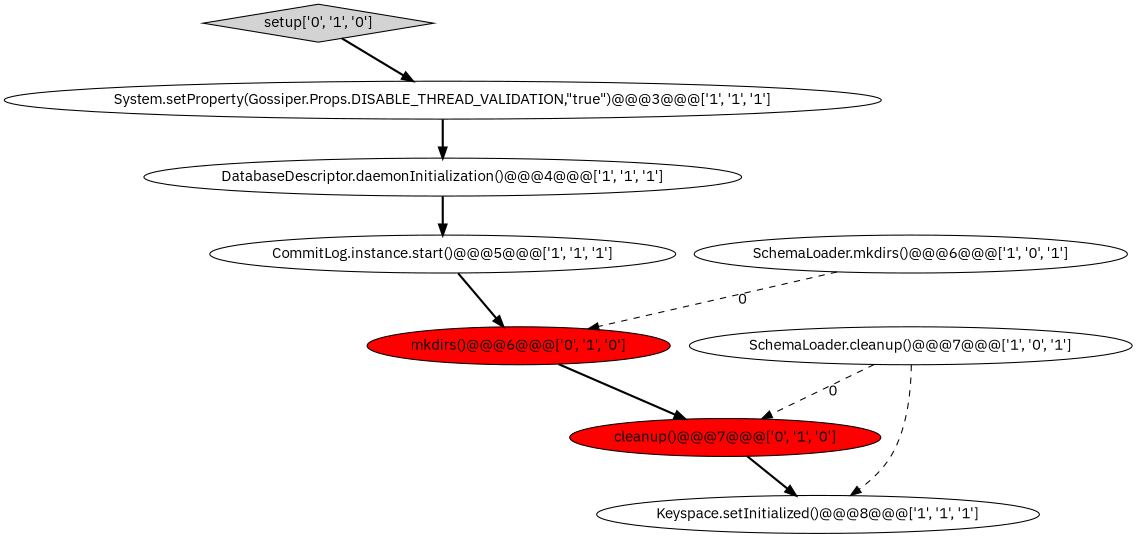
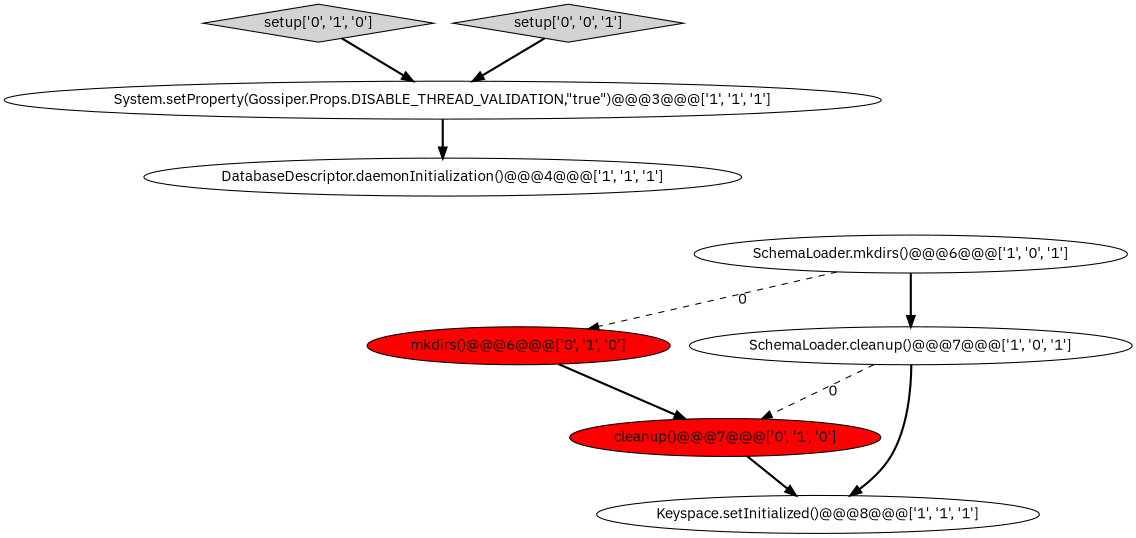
node "setup['0', '0', '1']": added
node "CommitLog.instance.start()@@@5@@@['1', '1', '1']": removed
edge "SchemaLoader.mkdirs()@@@6@@@['1', '0', '1']" -> "SchemaLoader.cleanup()@@@7@@@['1', '0', '1']": added
edge "SchemaLoader.cleanup()@@@7@@@['1', '0', '1']" -> "Keyspace.setInitialized()@@@8@@@['1', '1', '1']": style dashed -> bold
